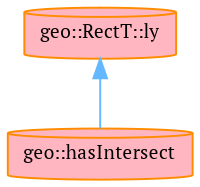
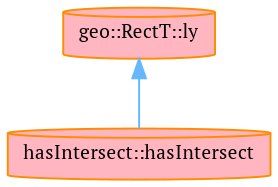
node "geo::hasIntersect": label "geo::hasIntersect" -> "hasIntersect::hasIntersect"
